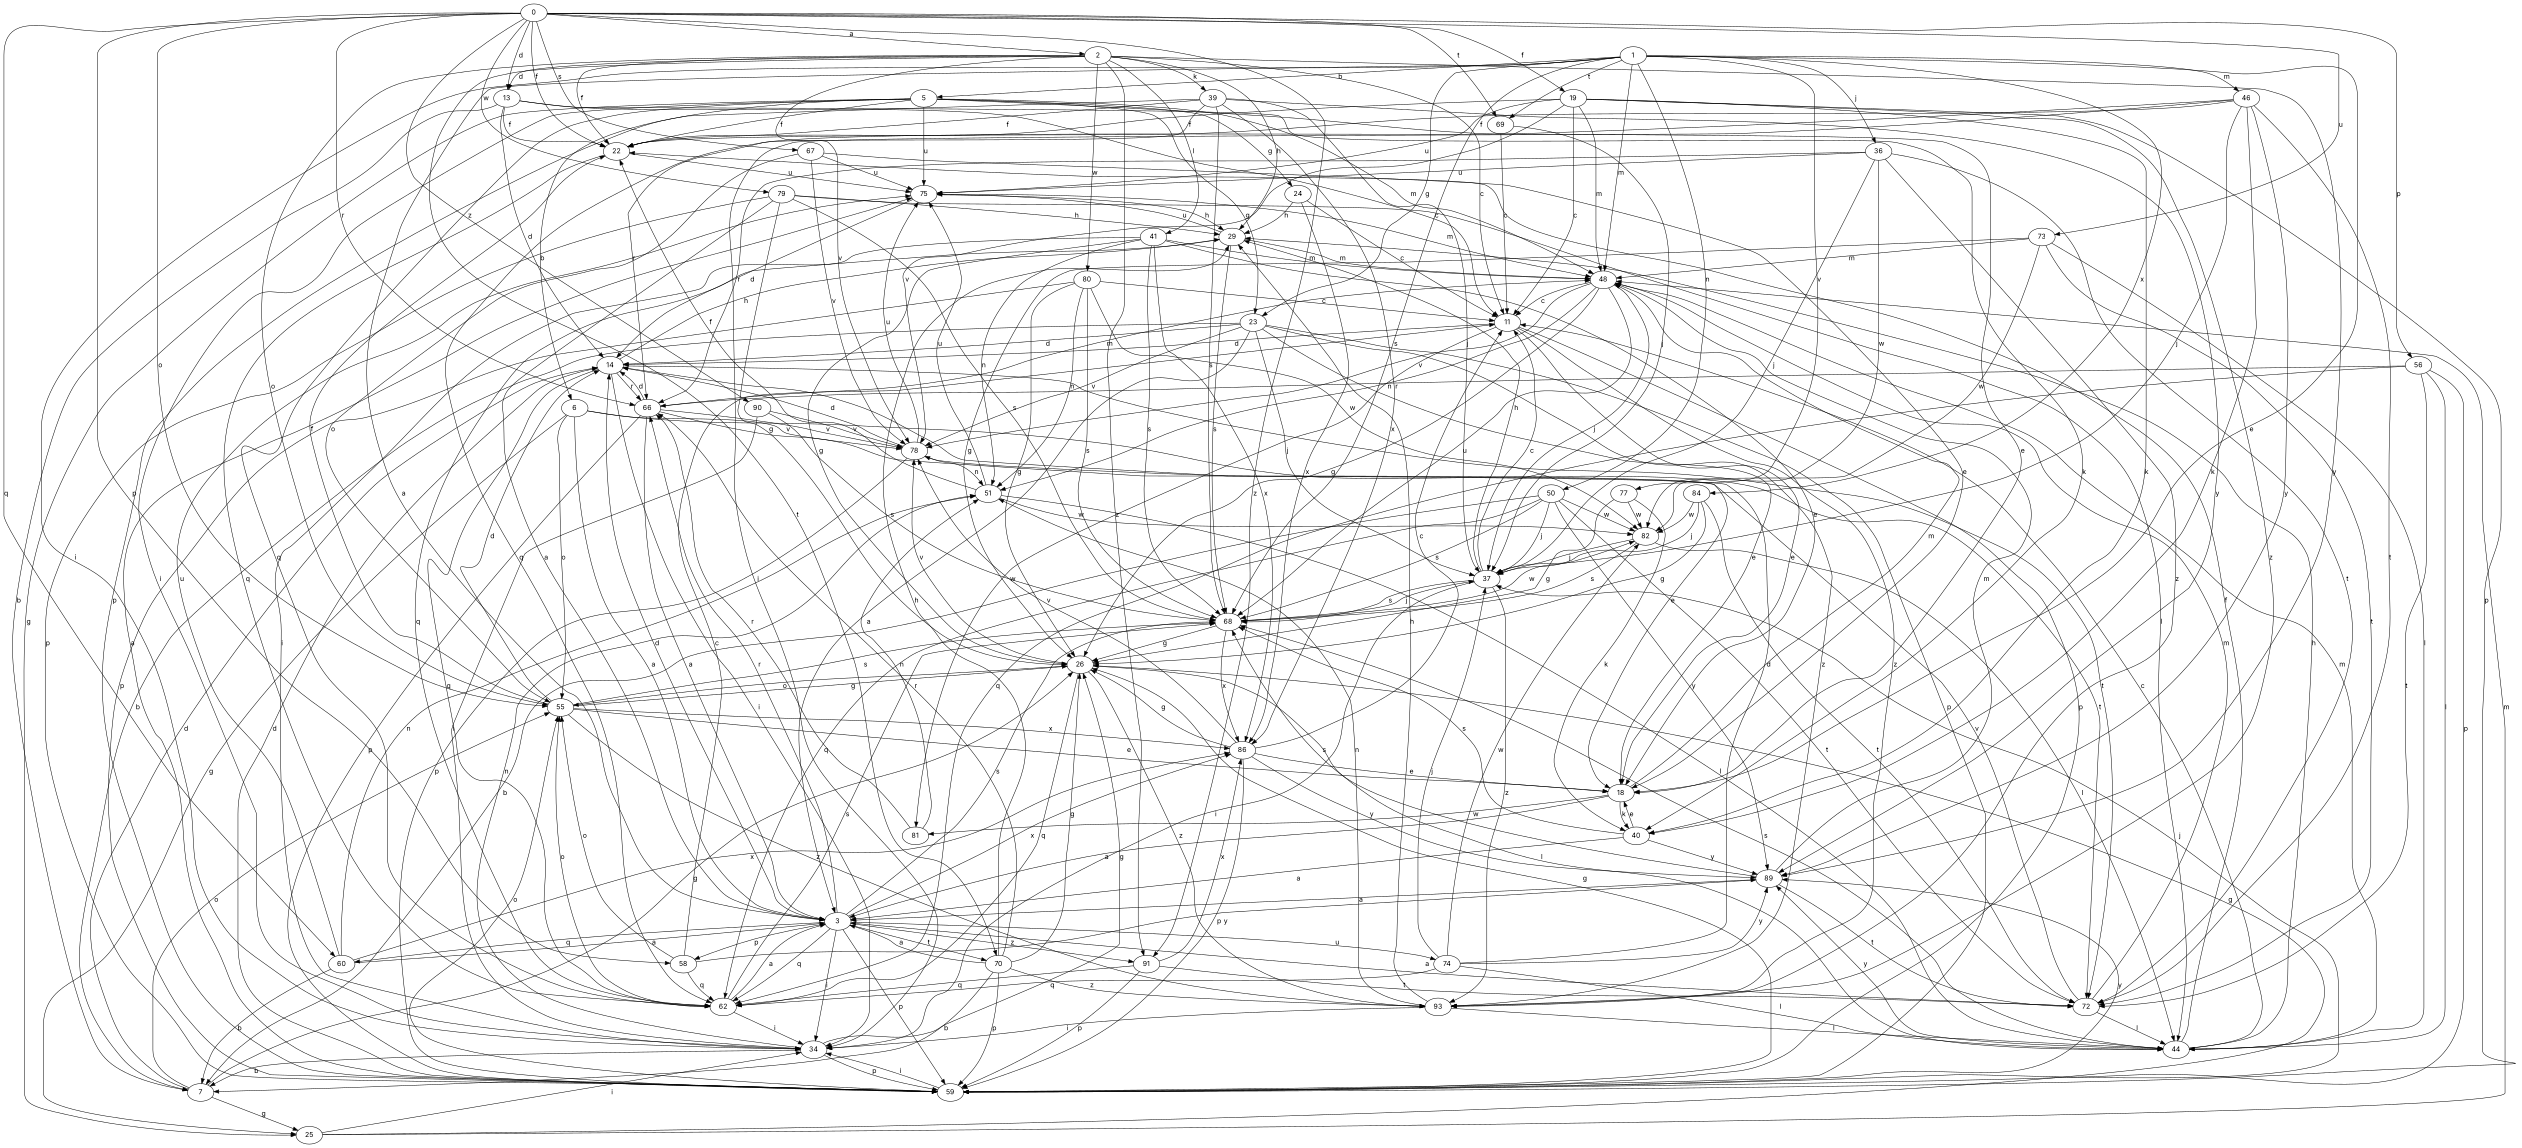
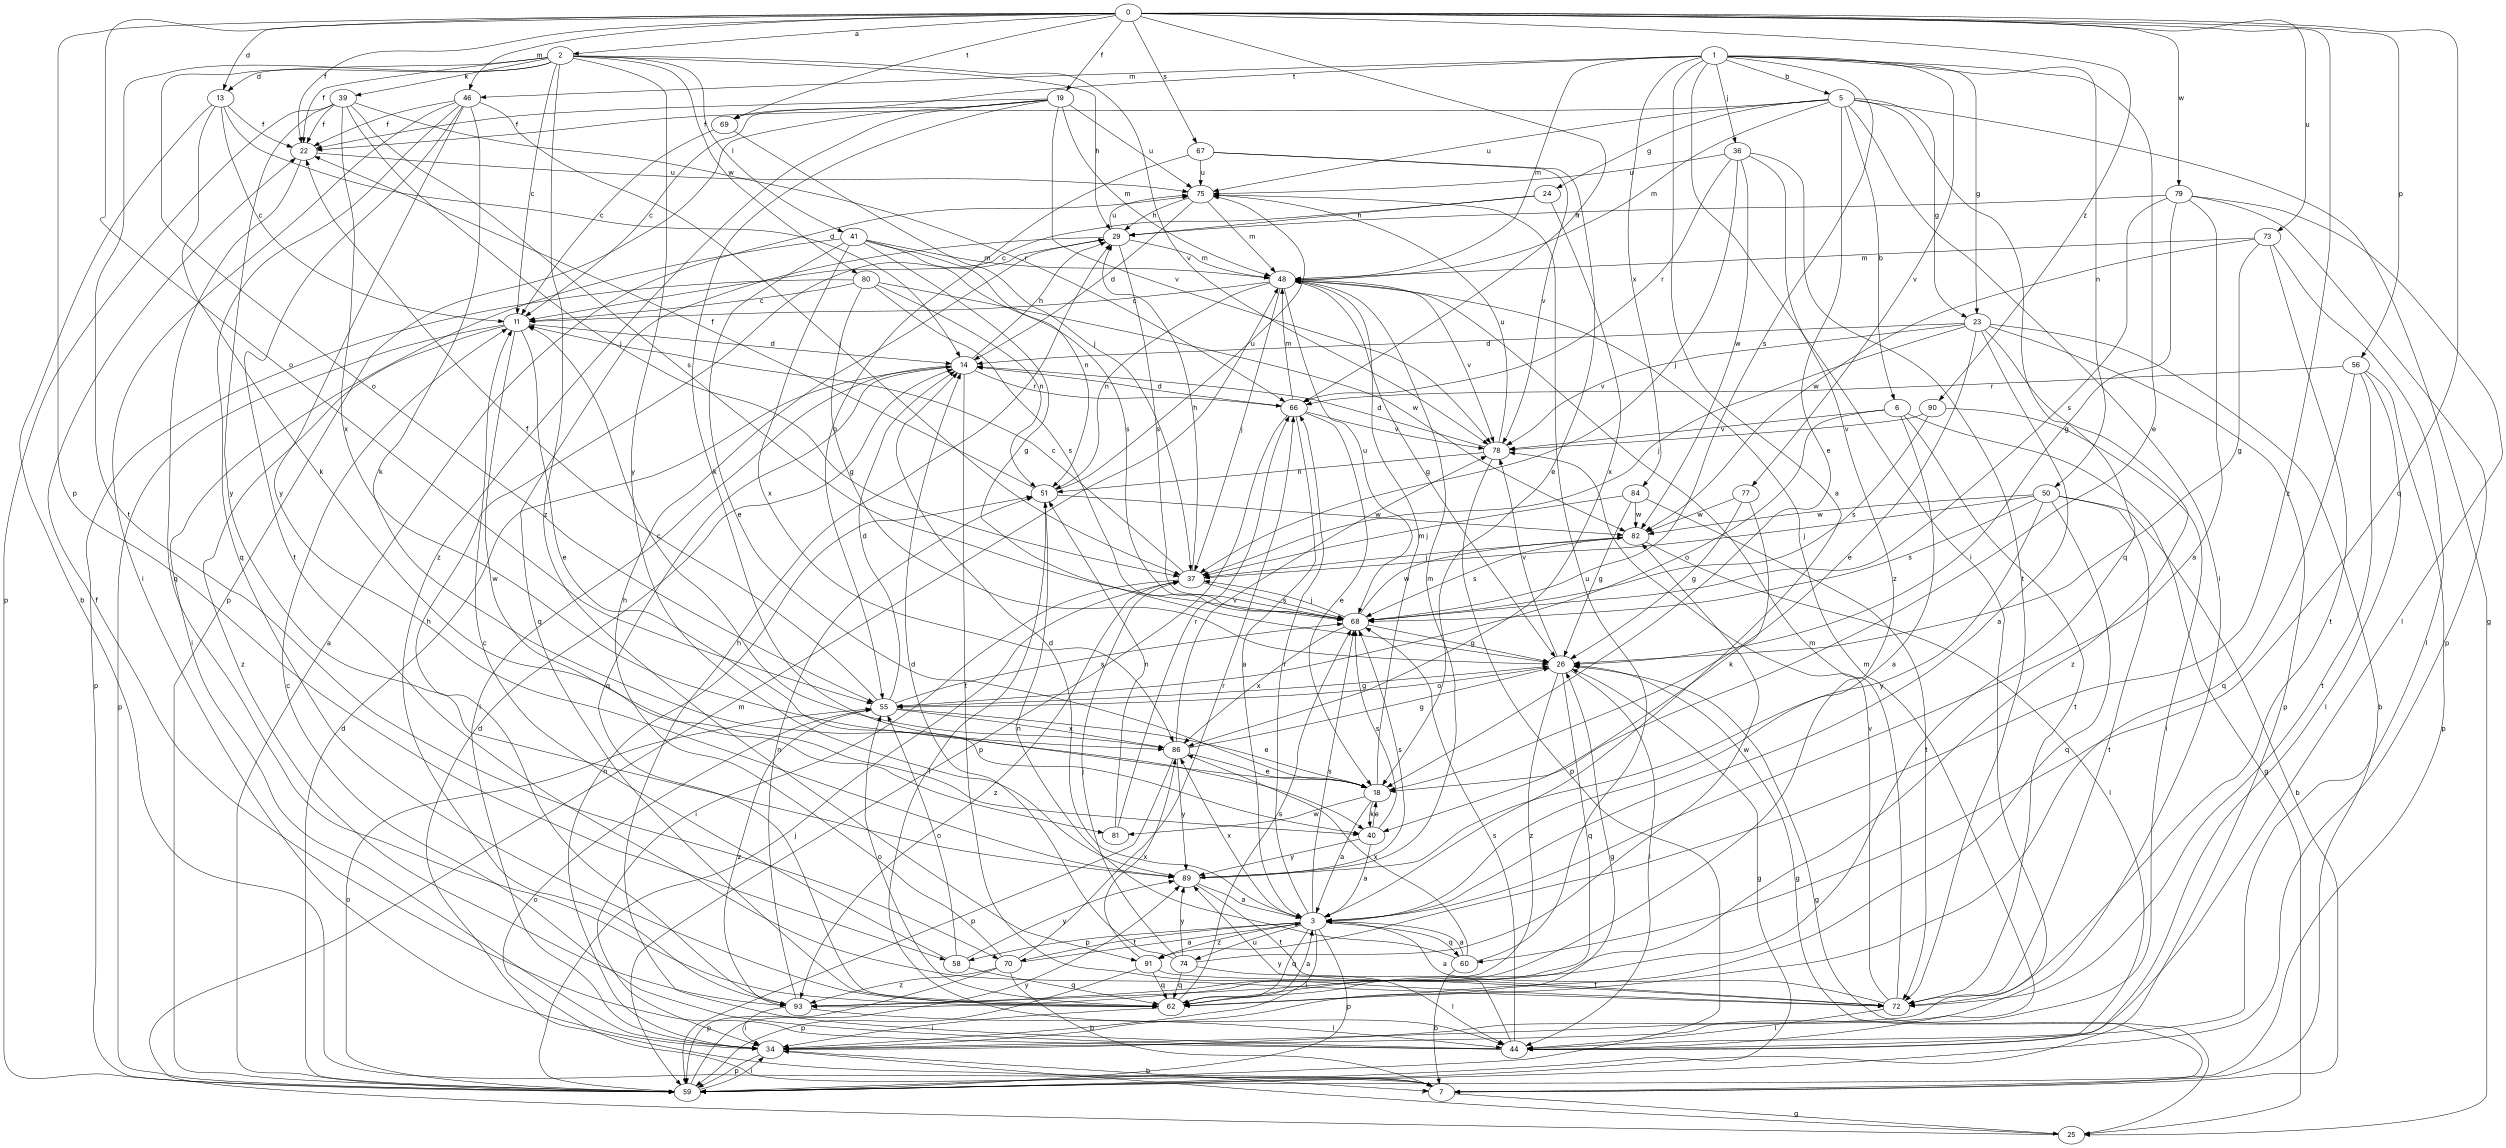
edge "0" -> "46": added, label "m"
edge "70" -> "26": removed, label "g"
